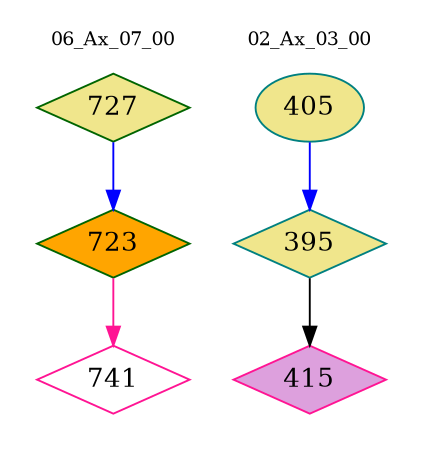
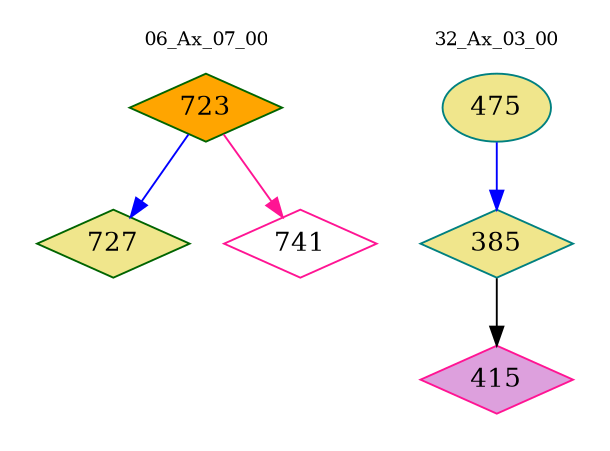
cluster "02_Ax_03_00": label "02_Ax_03_00" -> "32_Ax_03_00"
node "405": label "405" -> "475"
edge "727" -> "723": reversed
node "395": label "395" -> "385"
